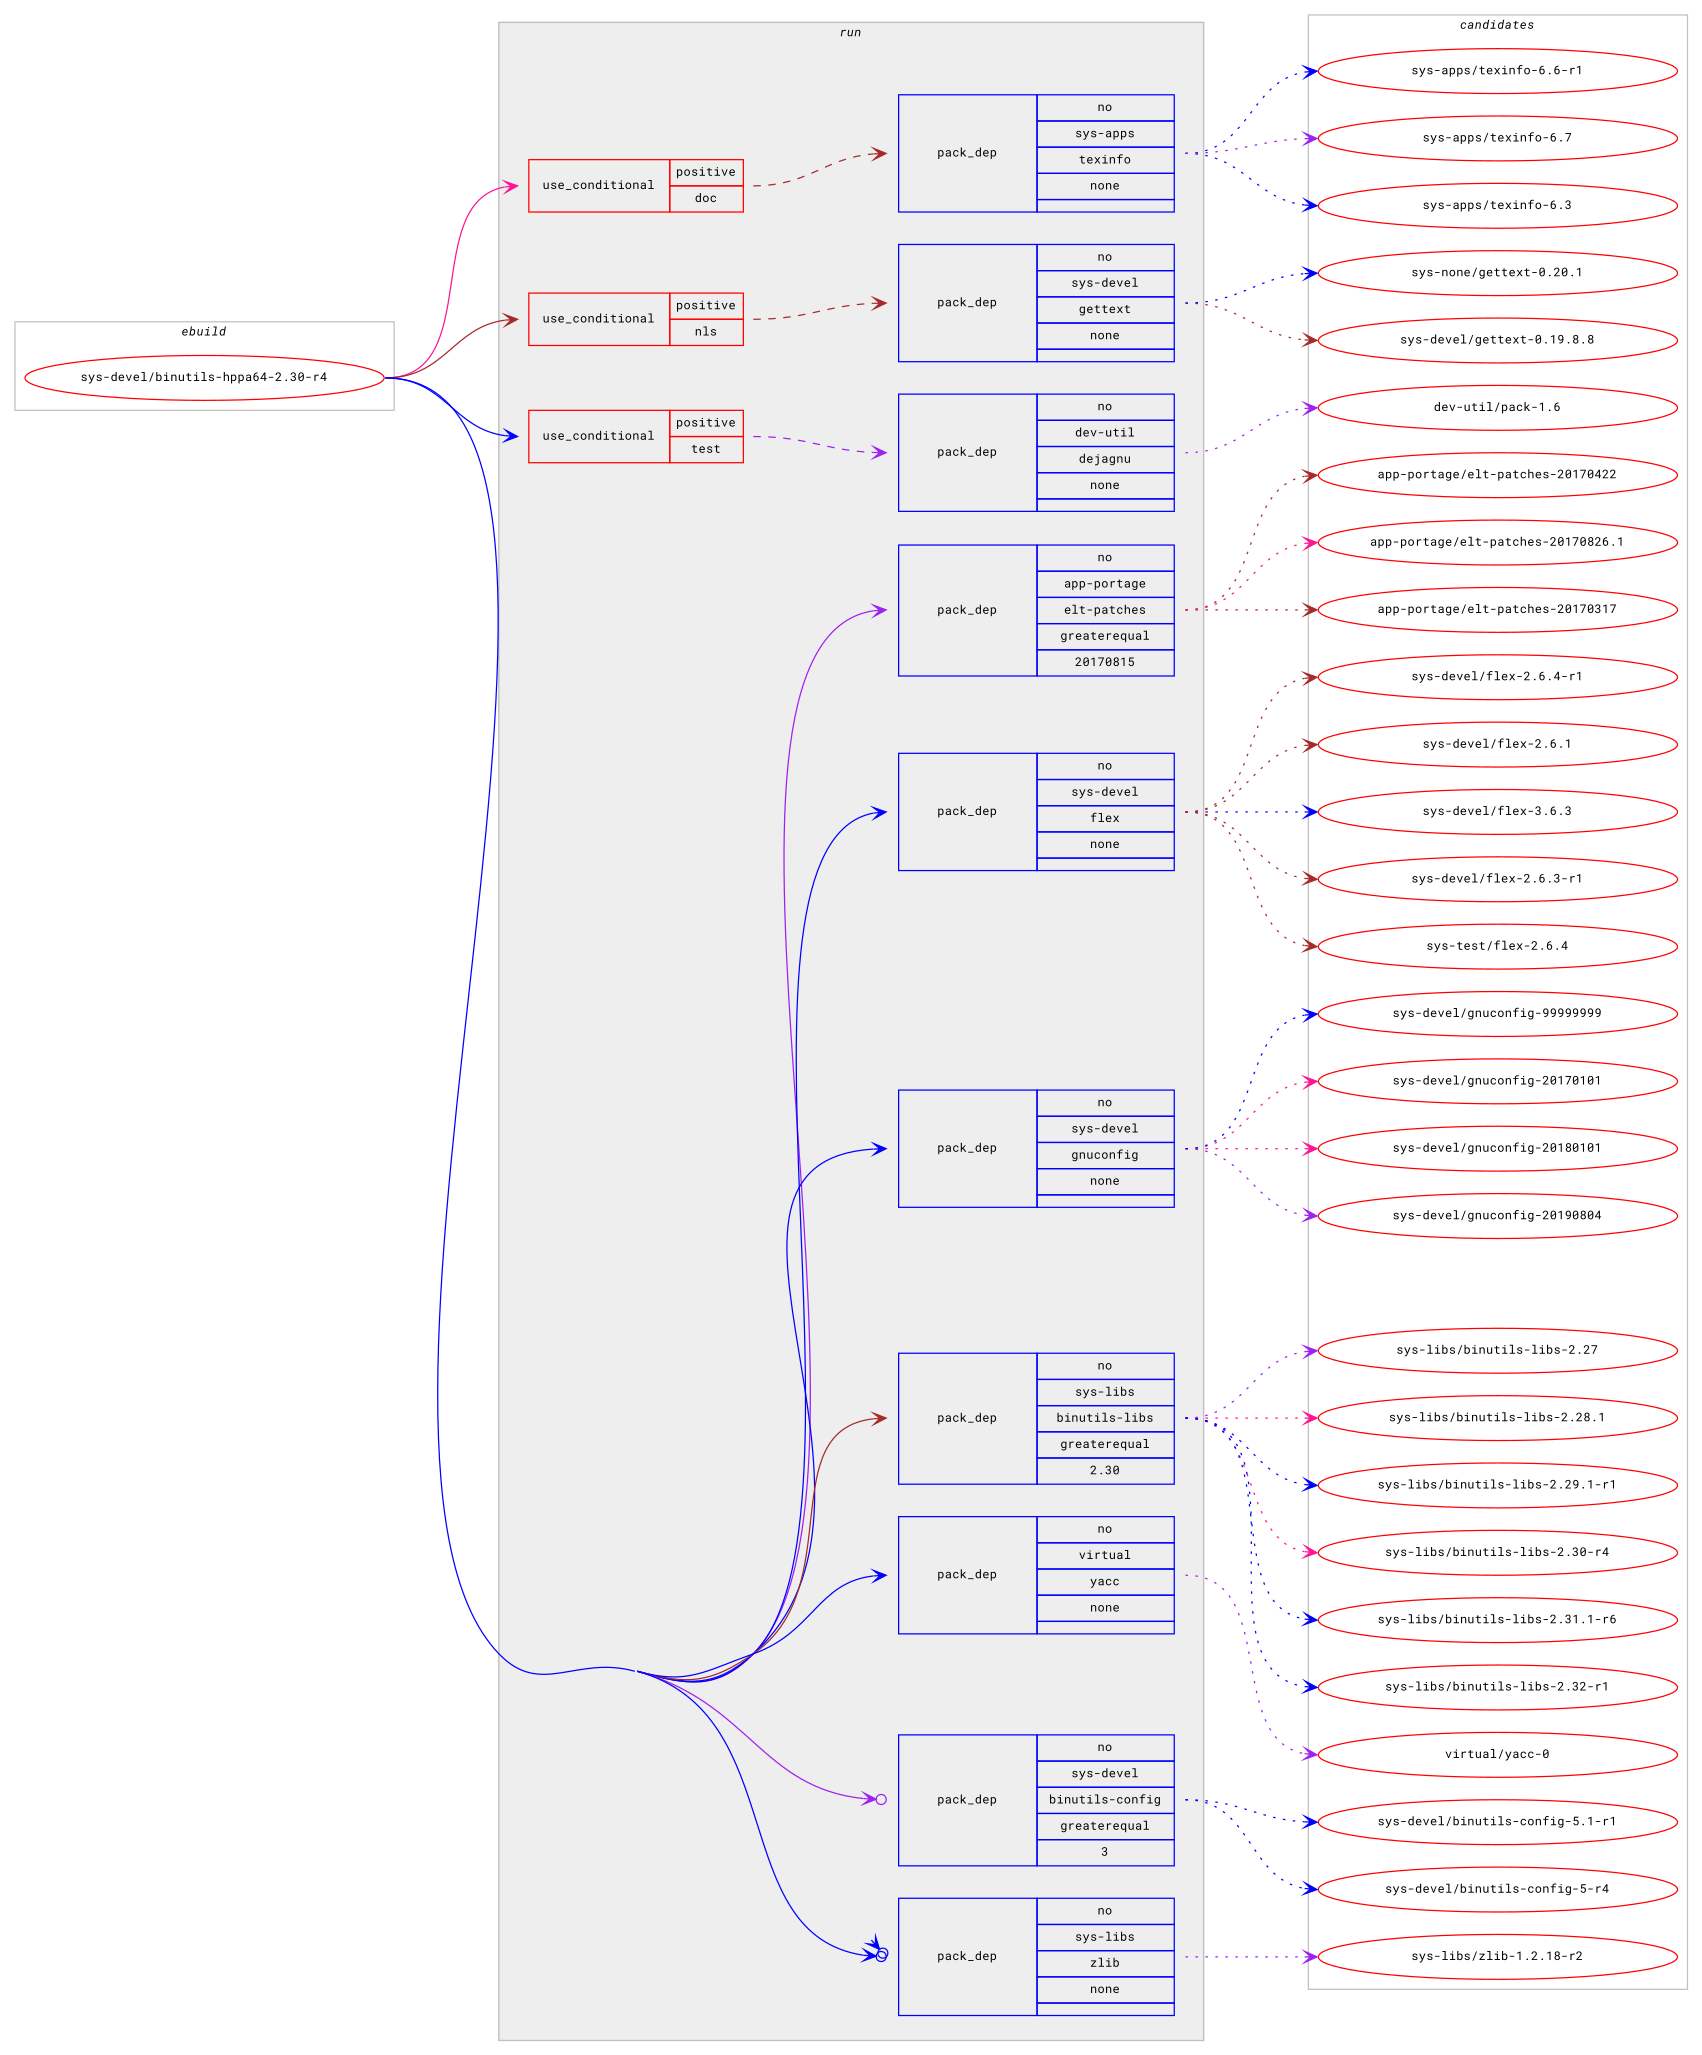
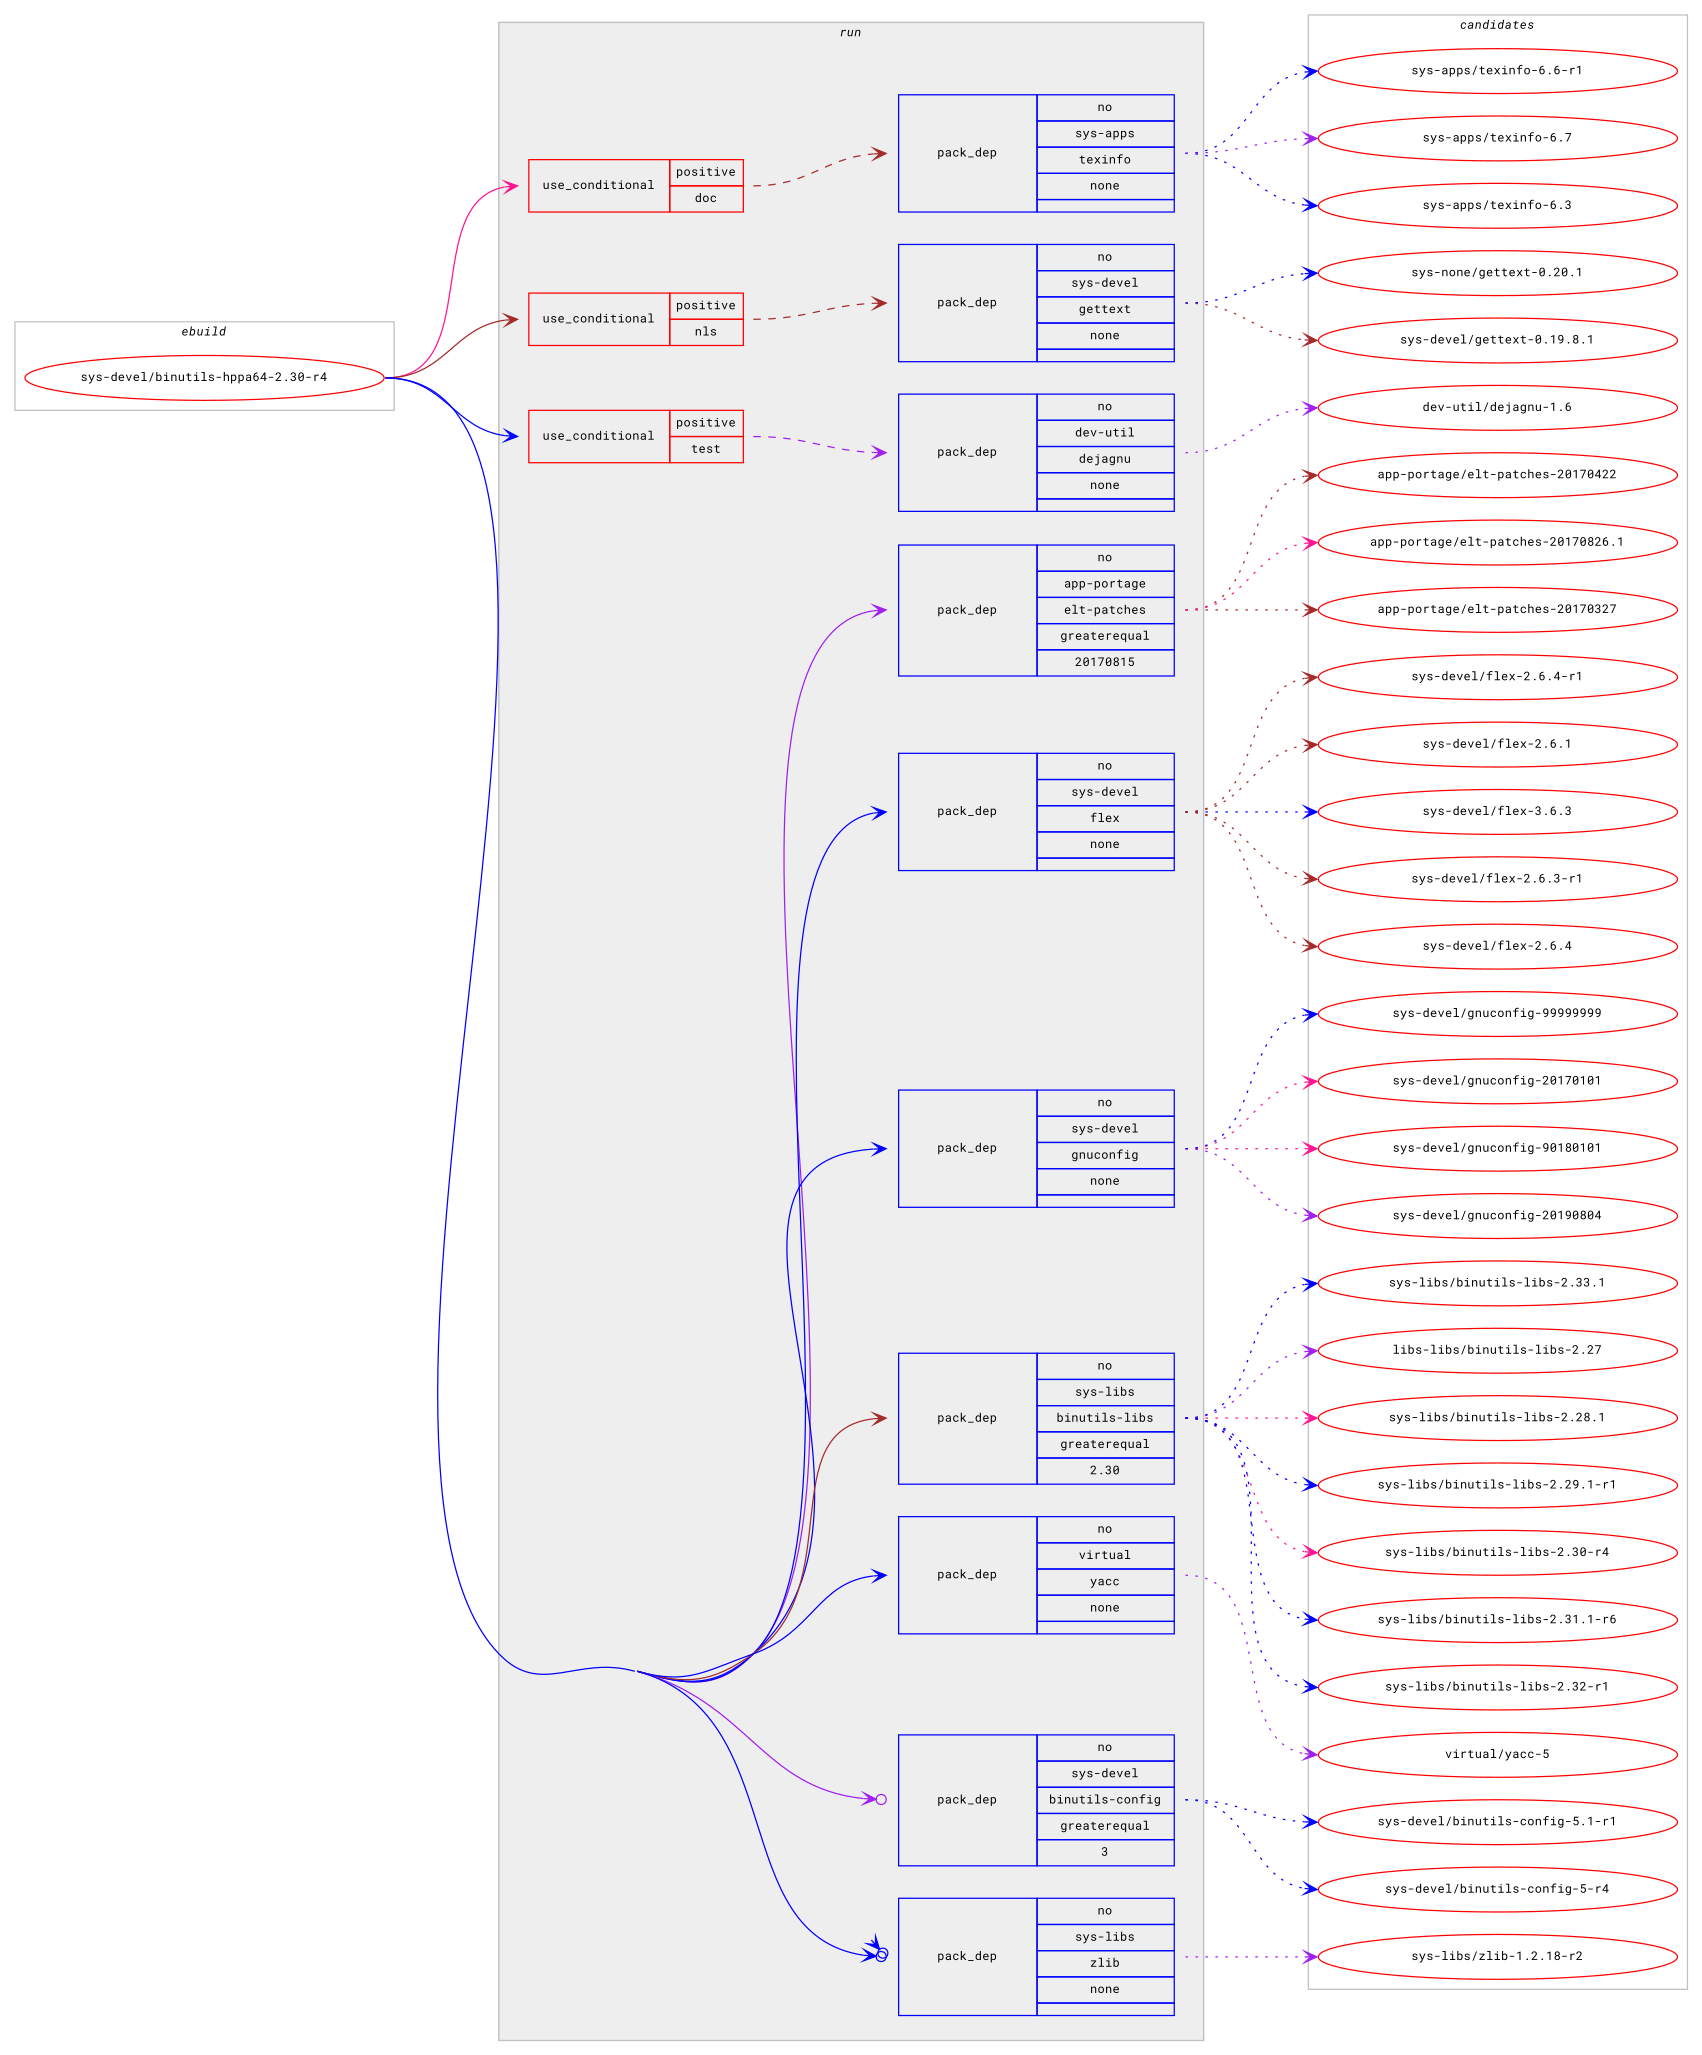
node "sys-devel/gettext-0.19.8.8": label "sys-devel/gettext-0.19.8.8" -> "sys-devel/gettext-0.19.8.1"
node "dev-util/pack-1.6": label "dev-util/pack-1.6" -> "dev-util/dejagnu-1.6"
node "app-portage/elt-patches-20170317": label "app-portage/elt-patches-20170317" -> "app-portage/elt-patches-20170327"
node "sys-test/flex-2.6.4": label "sys-test/flex-2.6.4" -> "sys-devel/flex-2.6.4"
node "sys-devel/gnuconfig-20180101": label "sys-devel/gnuconfig-20180101" -> "sys-devel/gnuconfig-90180101"
node "sys-libs/binutils-libs-2.33.1": added
node "sys-libs/binutils-libs-2.27": label "sys-libs/binutils-libs-2.27" -> "libs-libs/binutils-libs-2.27"
node "virtual/yacc-0": label "virtual/yacc-0" -> "virtual/yacc-5"
